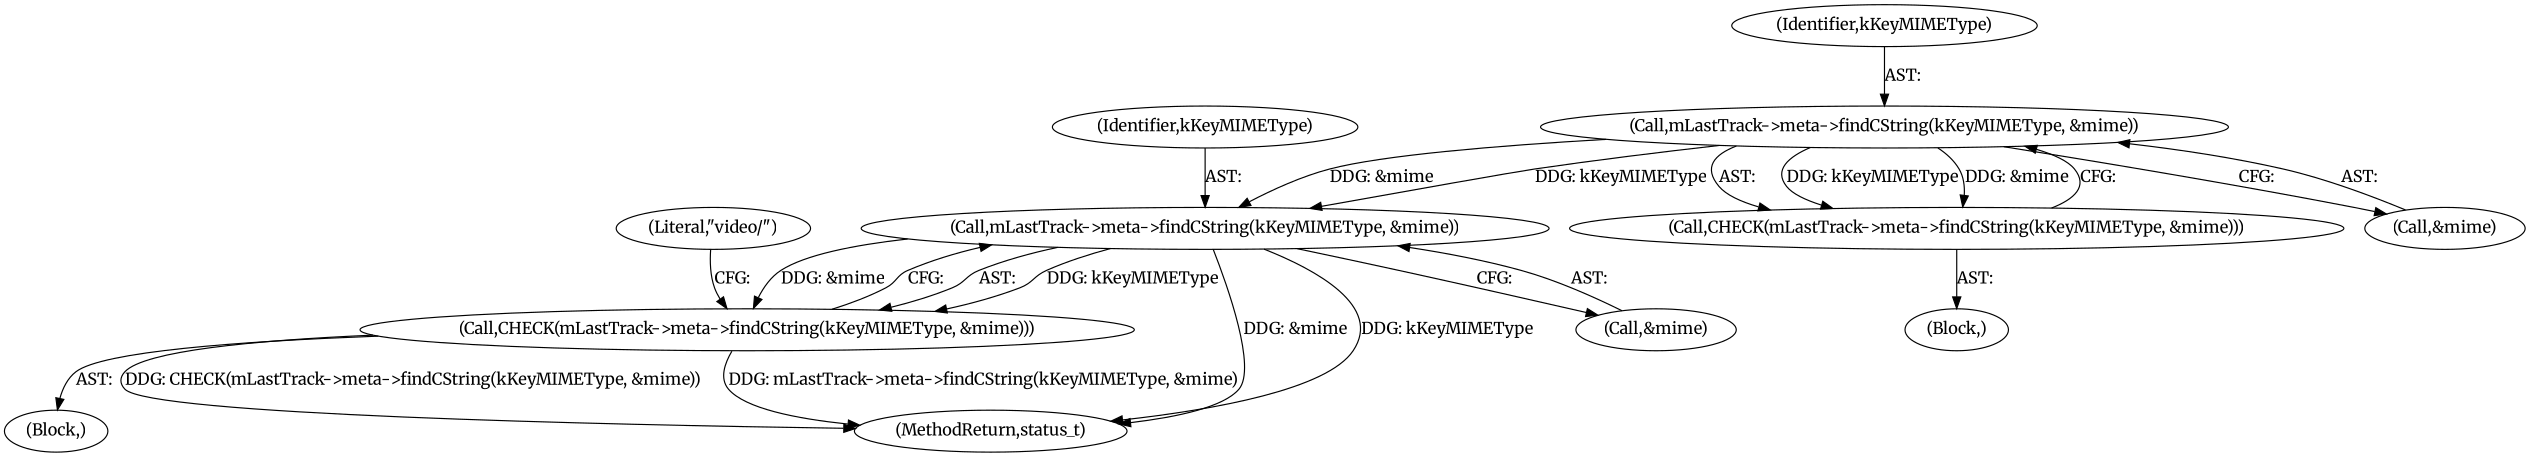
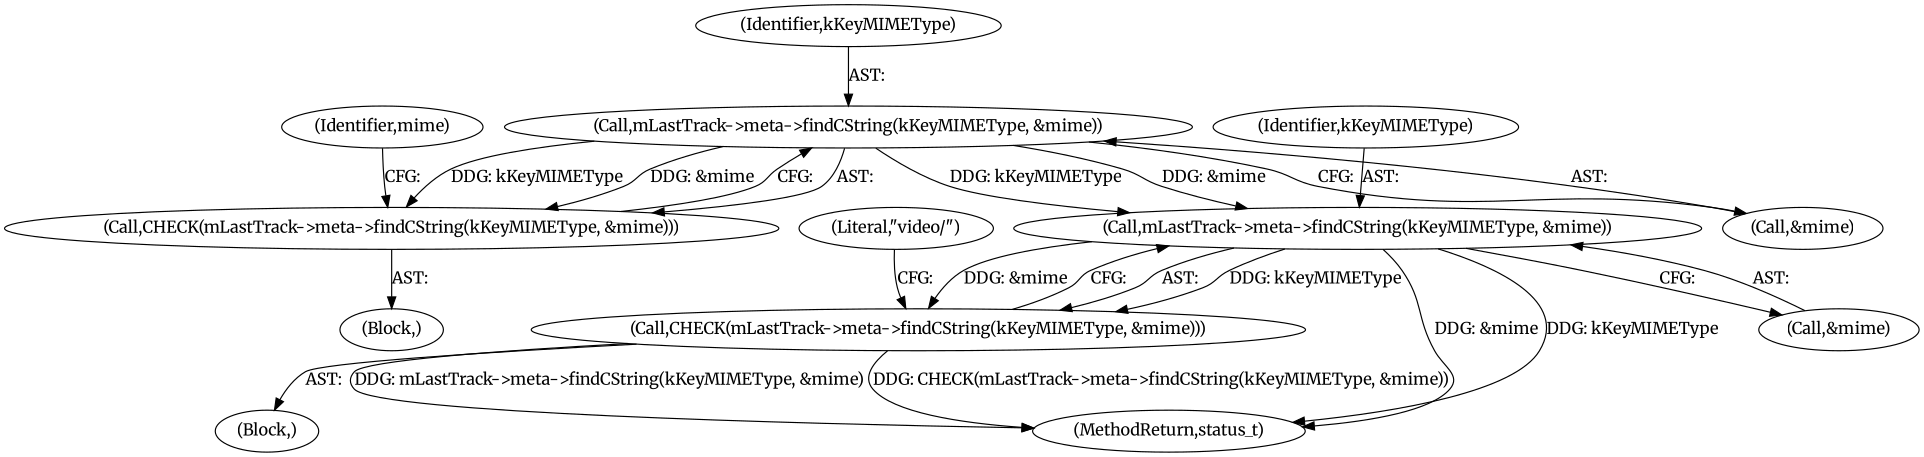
node "(Identifier,mime)": added
